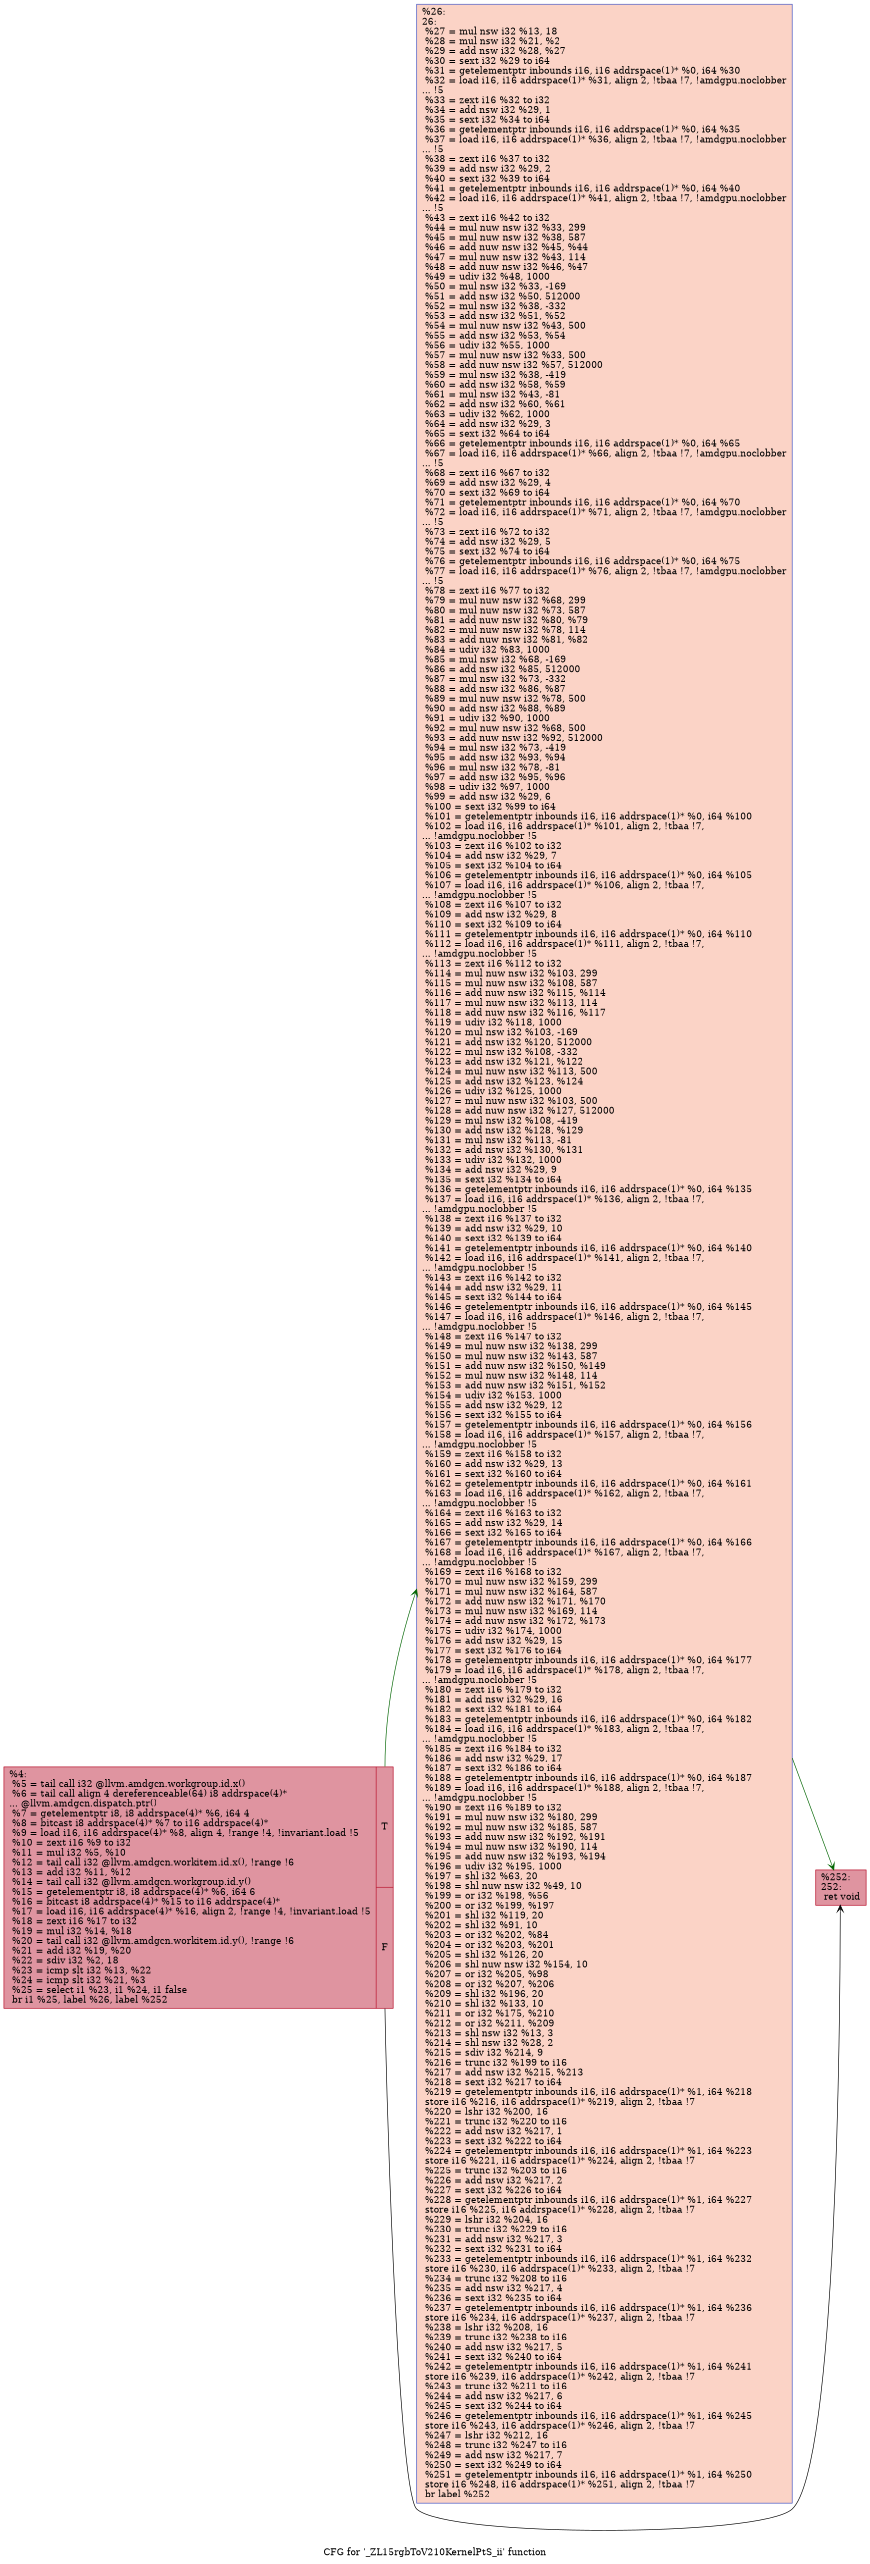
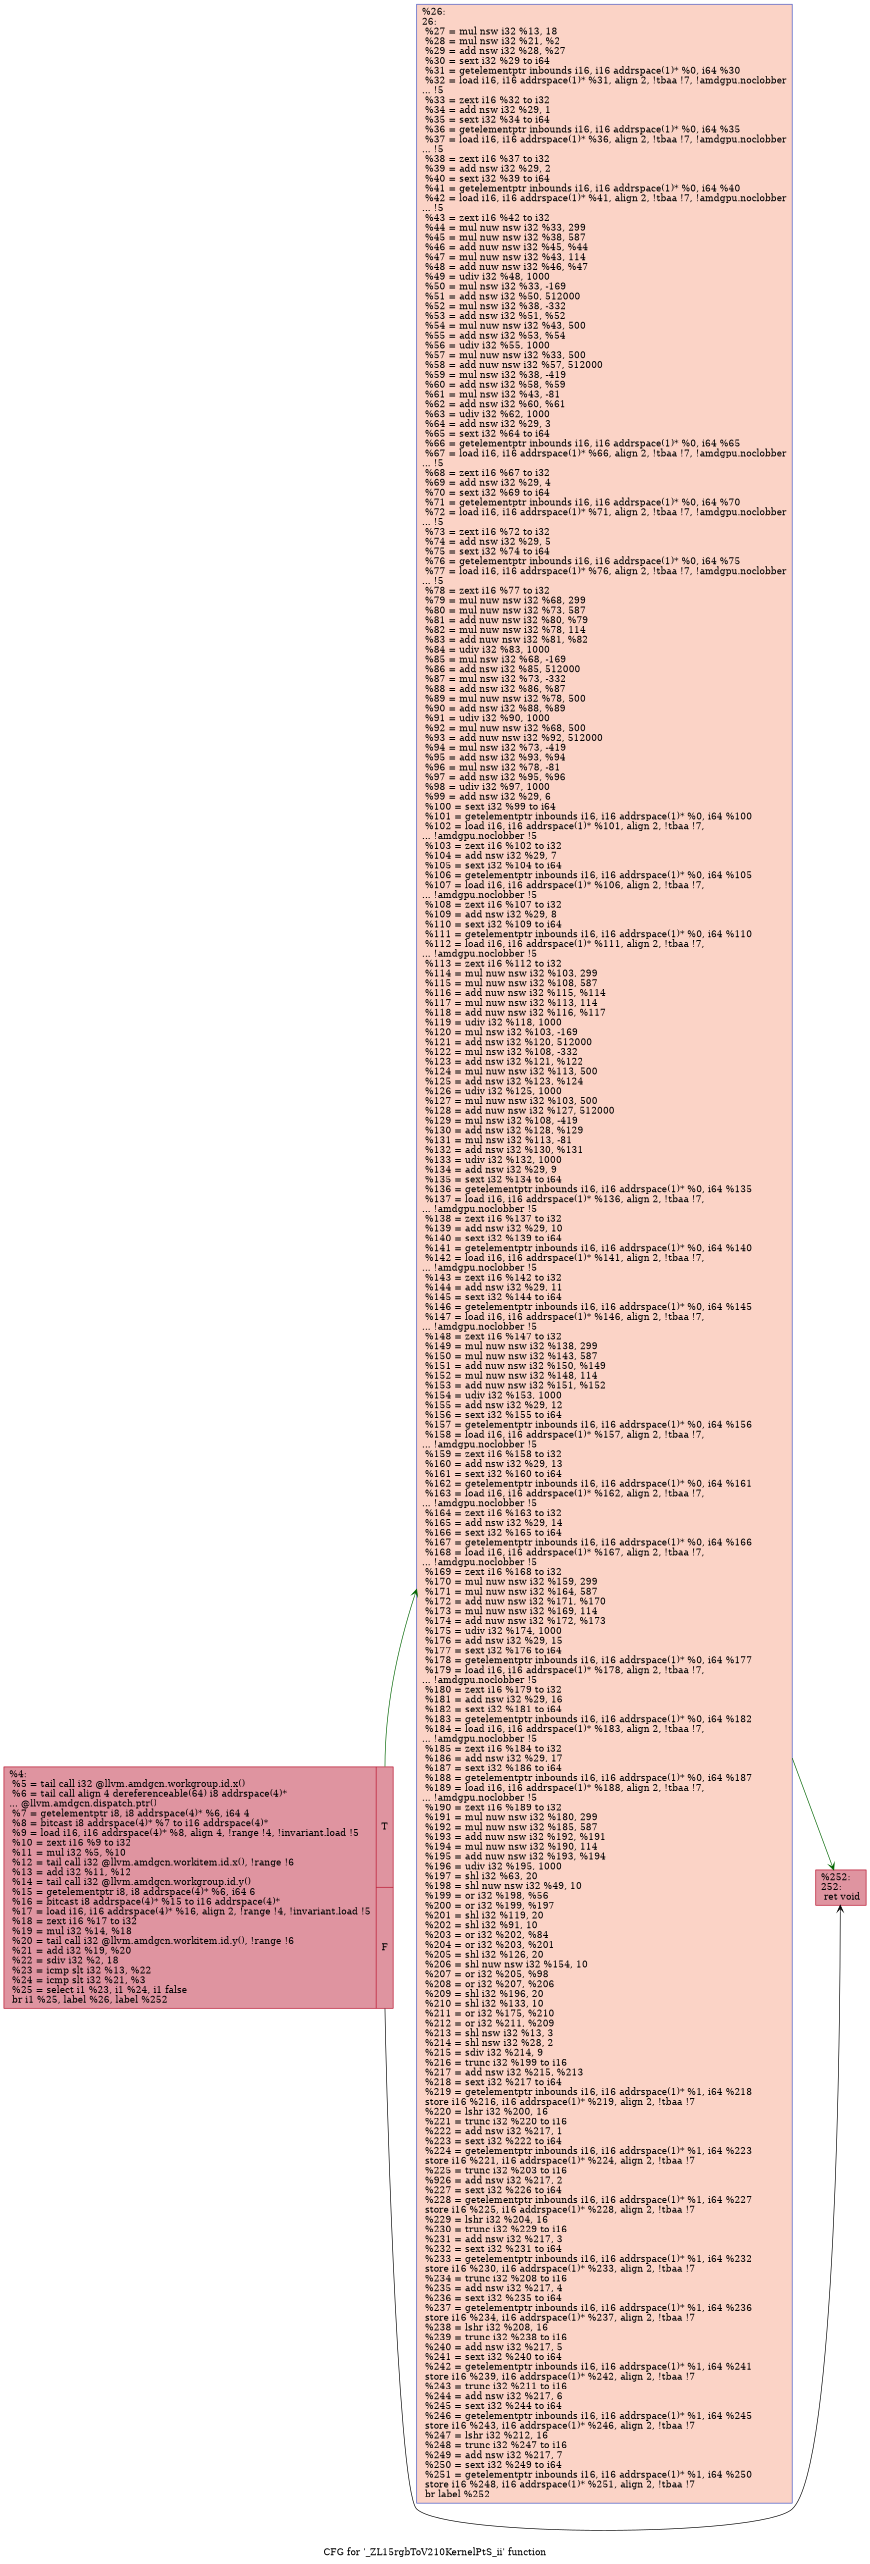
node "%26:": text "%226 = add nsw i32 %217, 2" -> "%926 = add nsw i32 %217, 2"
